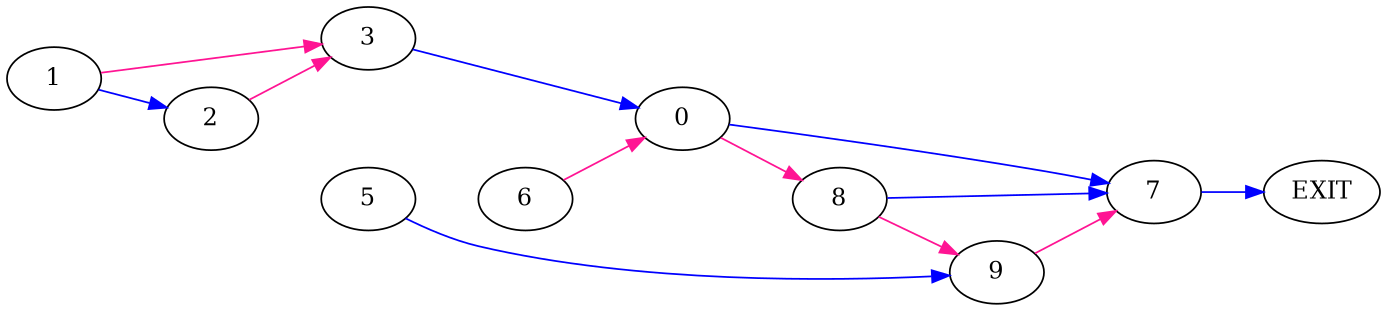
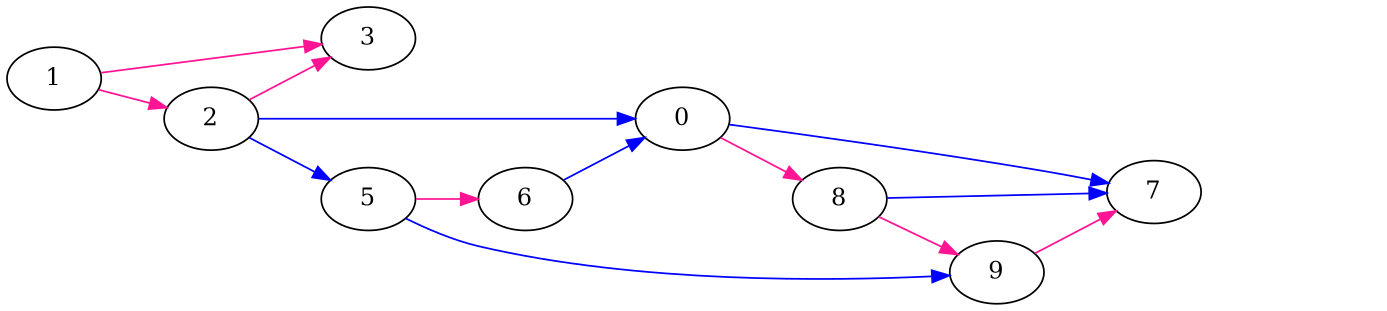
edge "3" -> "0": now "2" -> "0"
edge "1" -> "2": color blue -> deeppink
edge "2" -> "5": added
edge "6" -> "0": color deeppink -> blue
node "EXIT": removed
edge "5" -> "6": added
